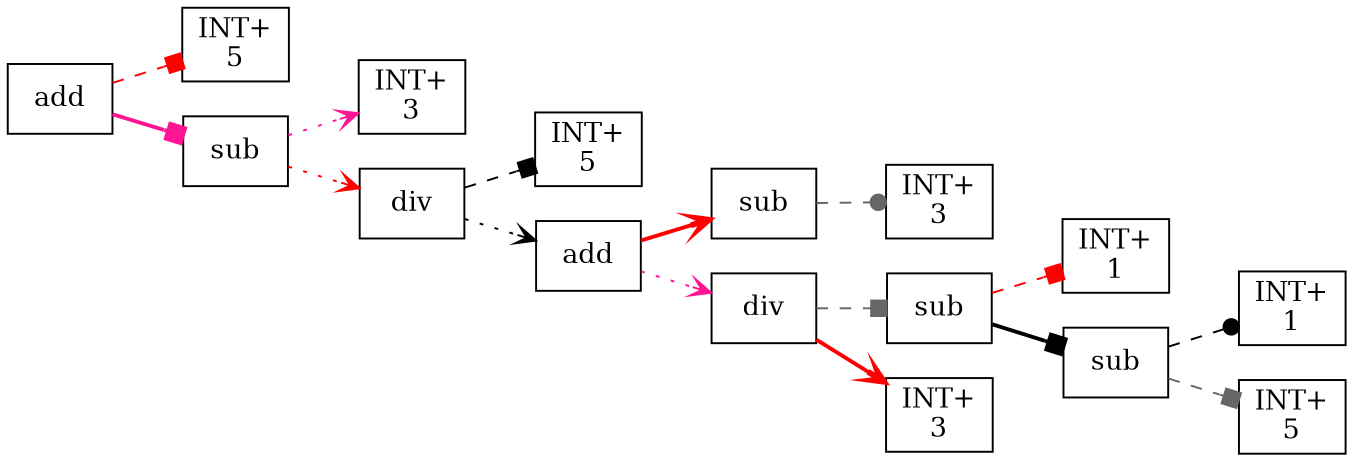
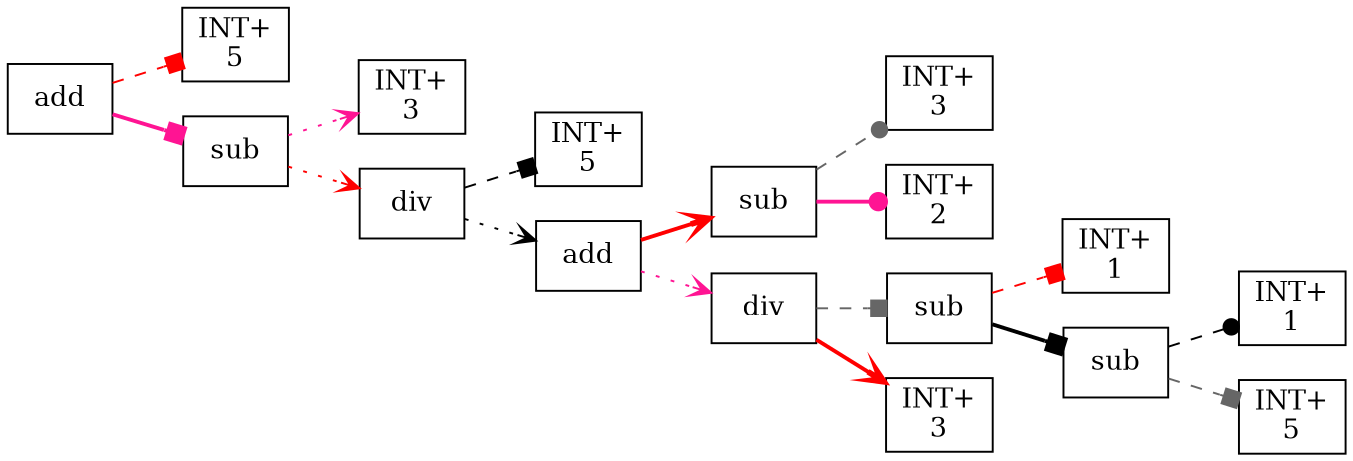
node "INT+ 2": added
